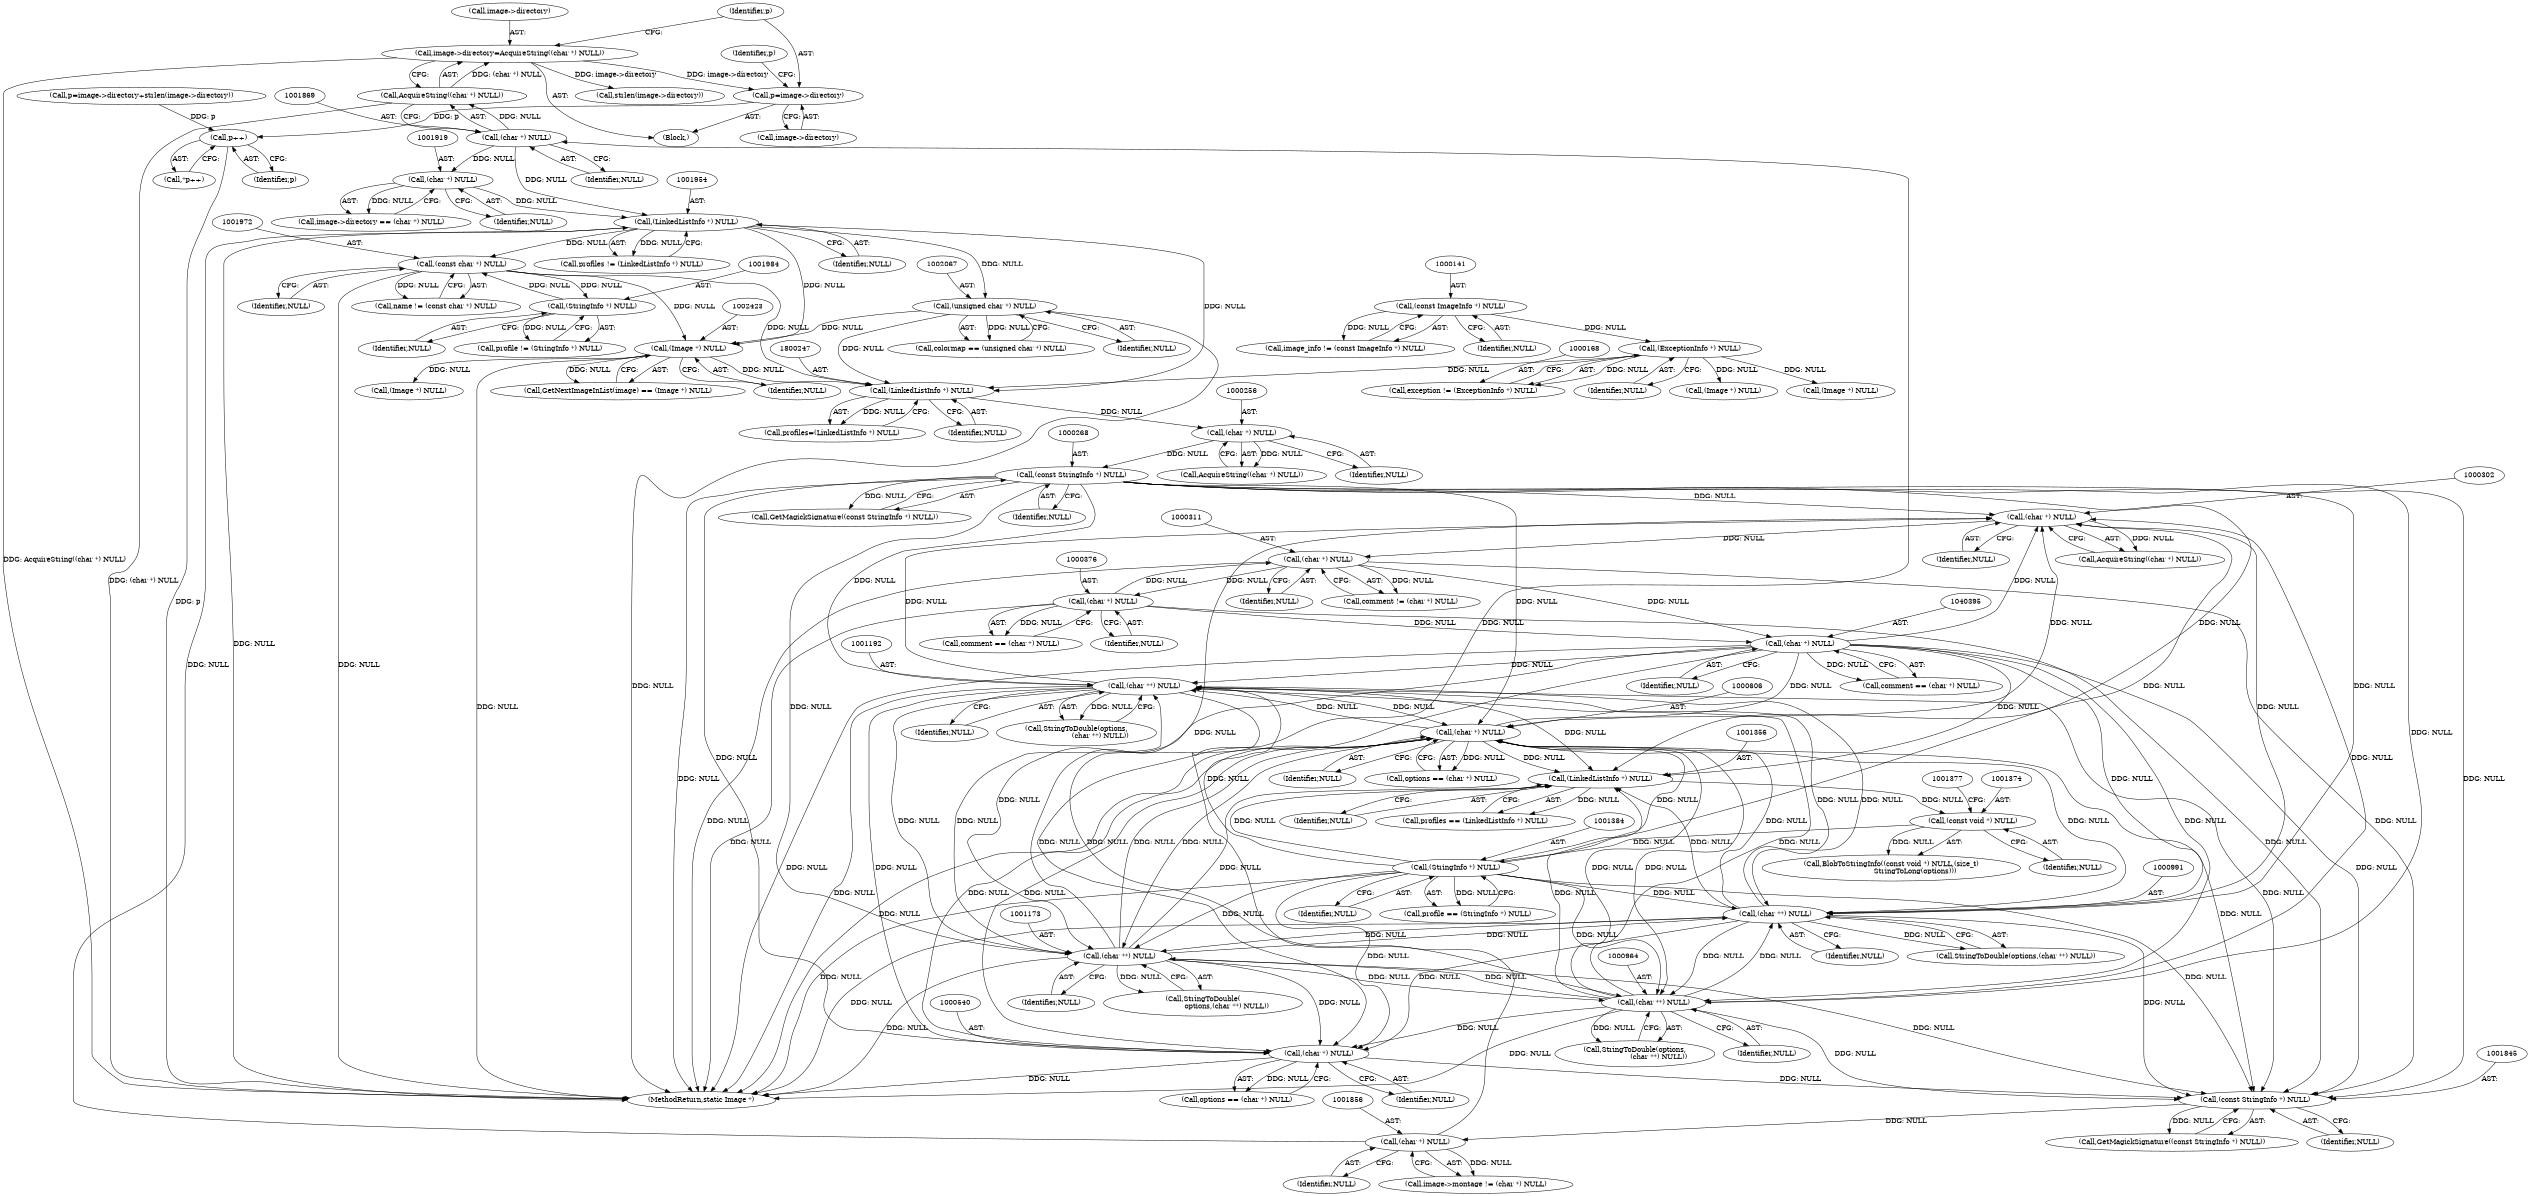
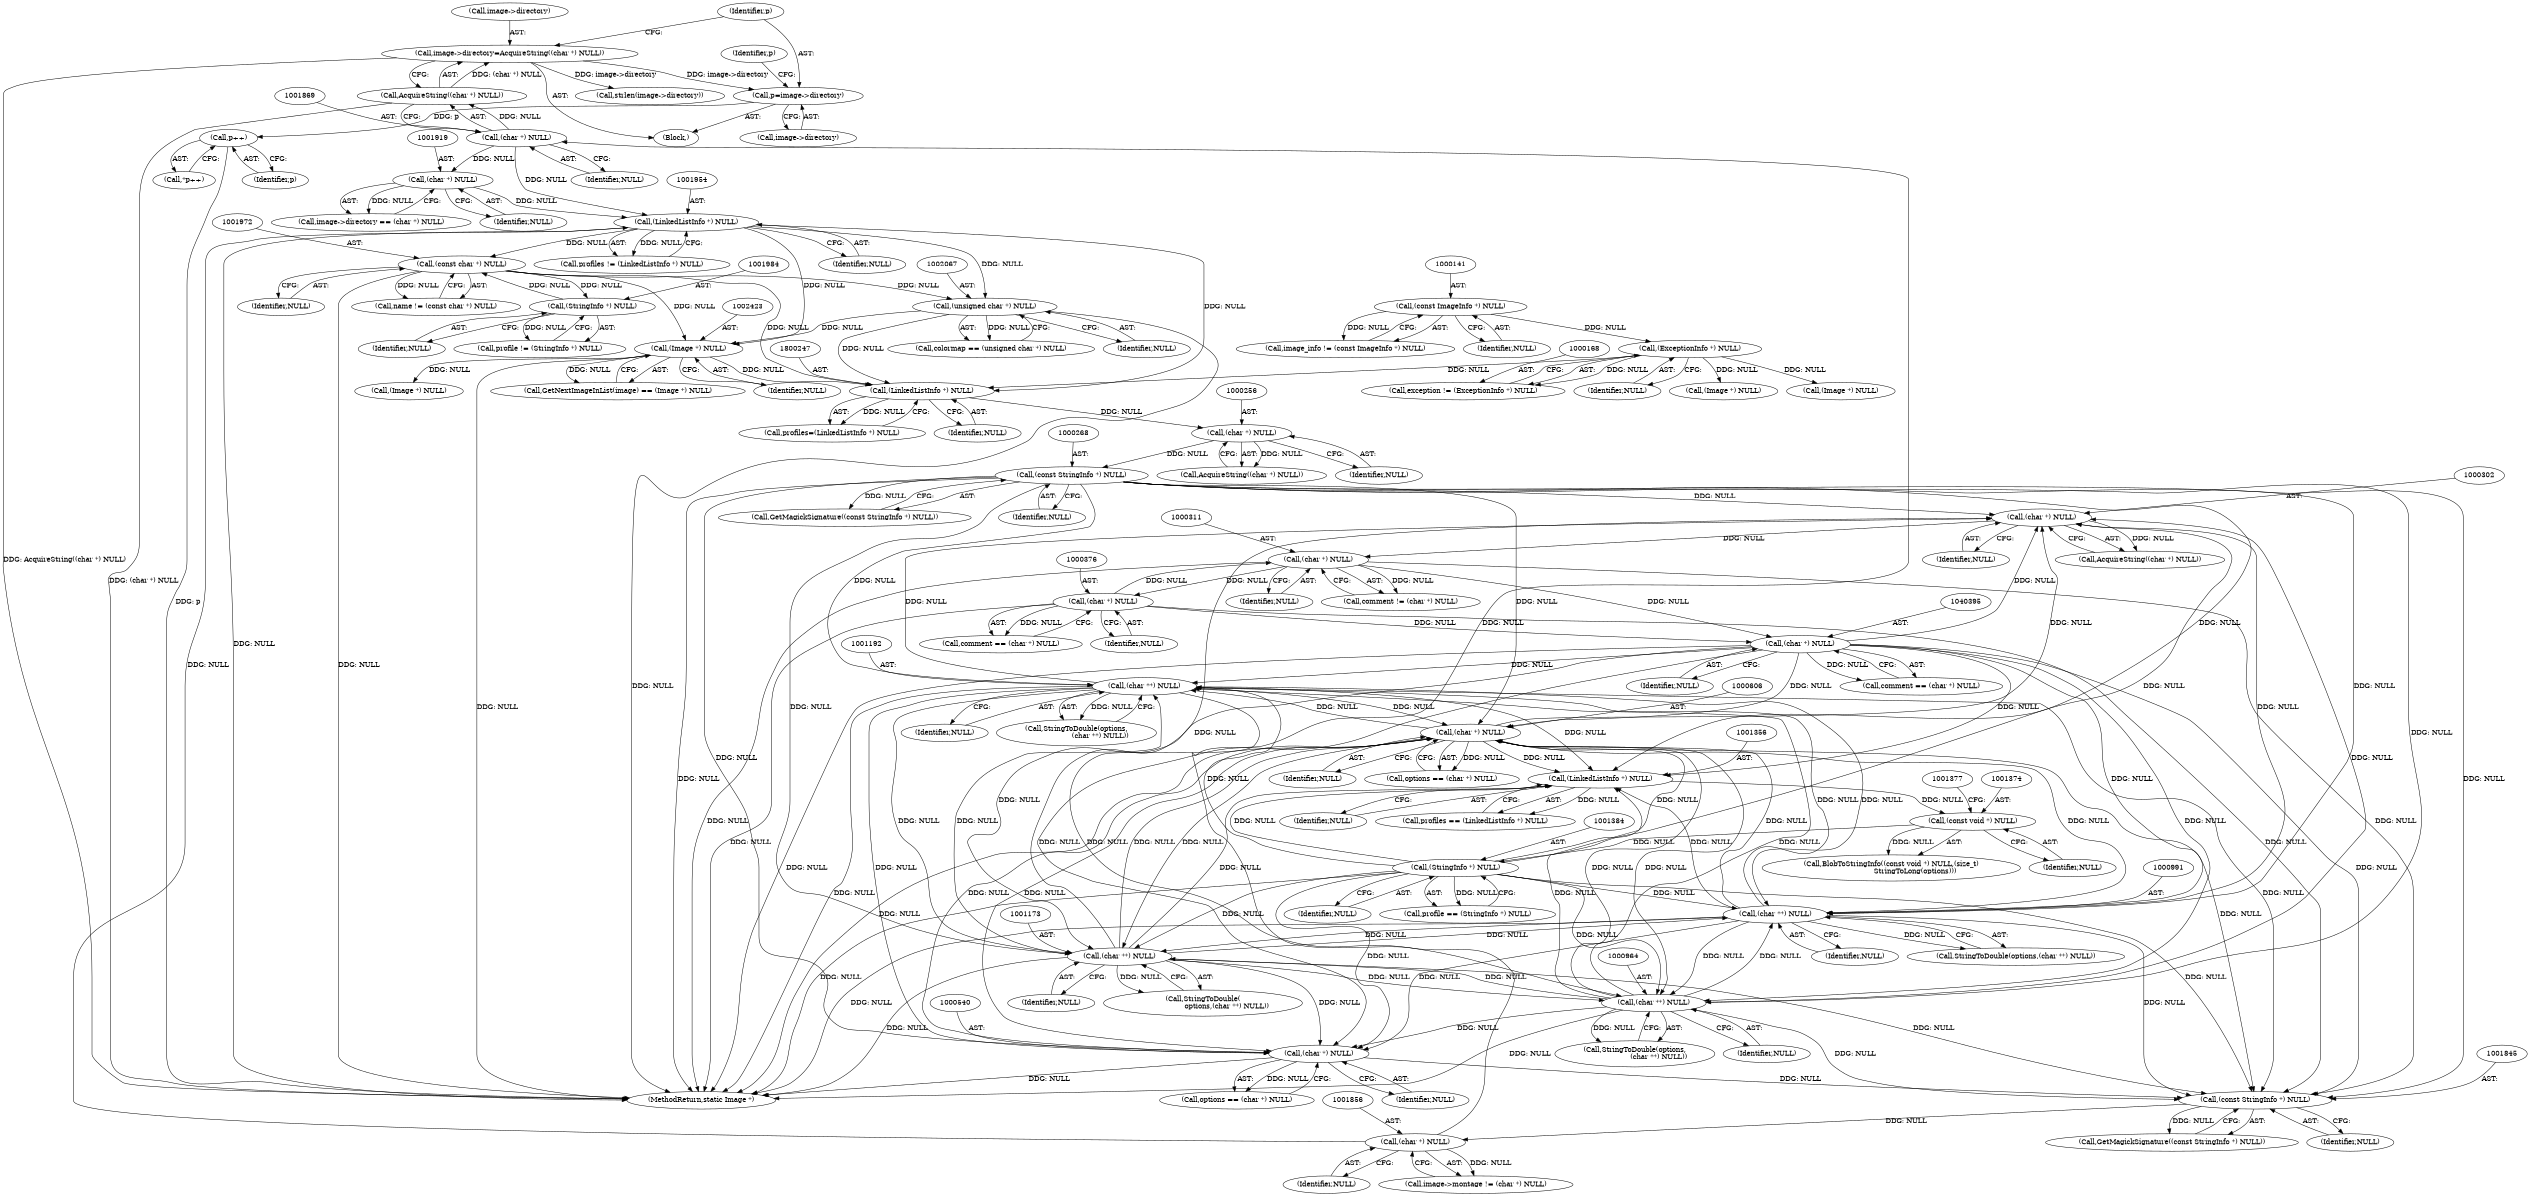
node "(Call,p=image->directory+strlen(image->directory))": removed
edge "(Call,(const char *) NULL)" -> "(Call,(unsigned char *) NULL)": added, label "DDG: NULL"
